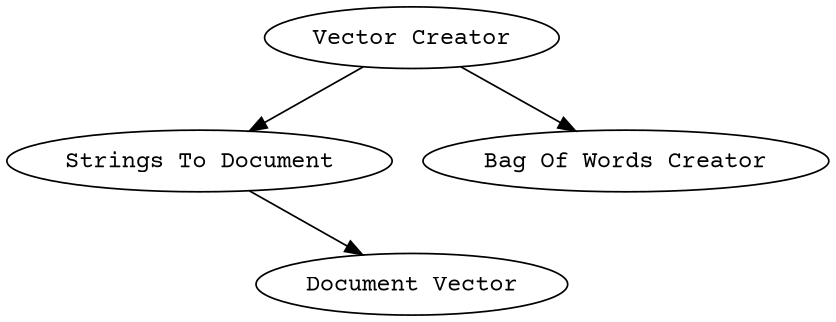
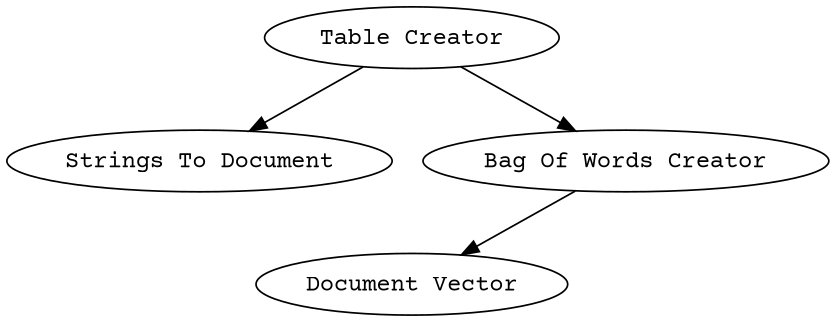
node "Vector Creator": label "Vector Creator" -> "Table Creator"
edge "Strings To Document" -> "Document Vector": now "Bag Of Words Creator" -> "Document Vector"
